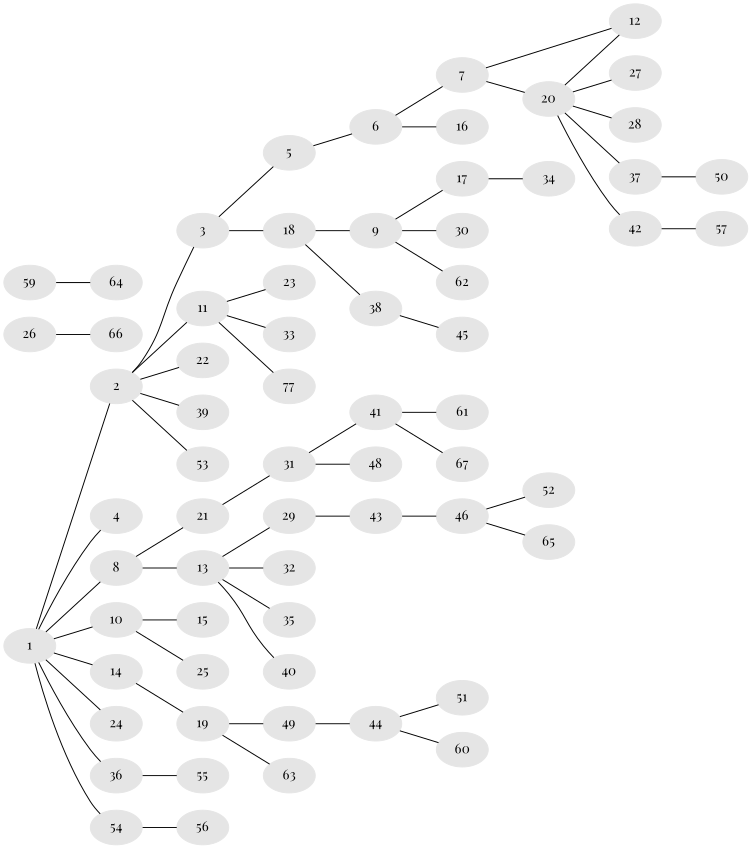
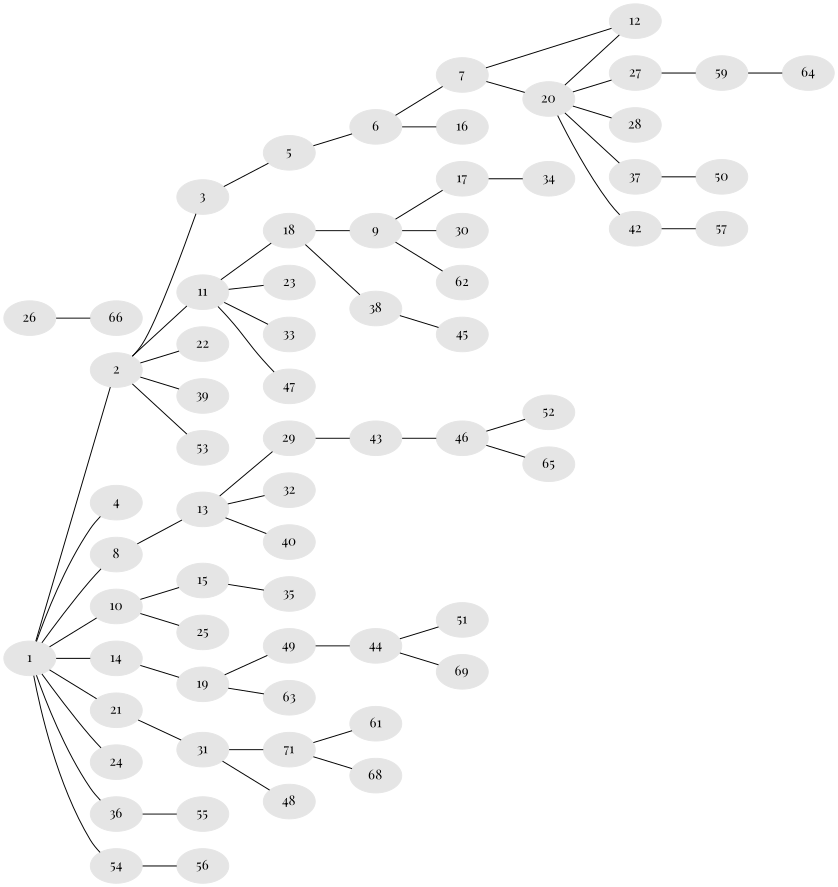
edge "27" -- "59": added
edge "3" -- "18": now "11" -- "18"
node "77": label "77" -> "47"
node "41": label "41" -> "71"
node "67": label "67" -> "68"
edge "21" -- "8": now "21" -- "1"
edge "13" -- "35": now "15" -- "35"
node "60": label "60" -> "69"
